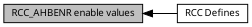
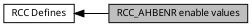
edge "RCC Defines" -> "RCC_AHBENR enable values": reversed
